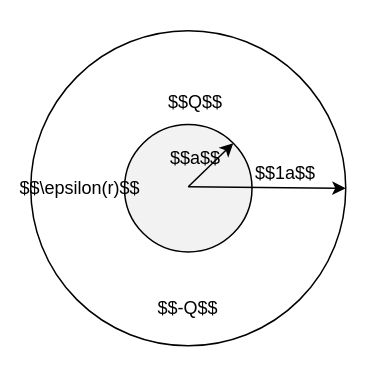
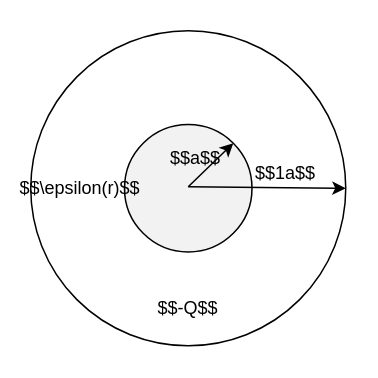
node "$$Q$$": removed
